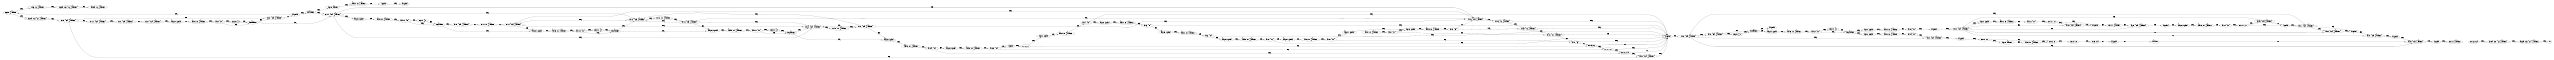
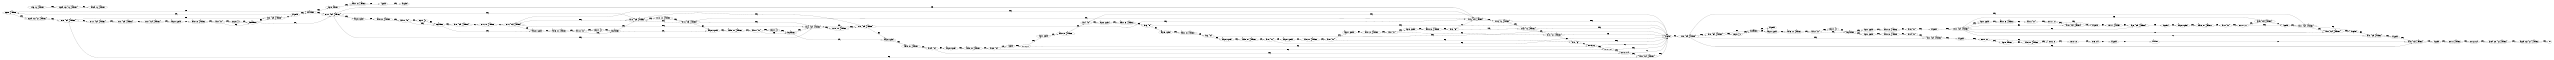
edge "cmp x0 , # address" -> "sub sp , sp , # address": now "cmp x0 , # address" -> "b.ls address"
edge "adrp x1 , symbol" -> "adrp x2 , symbol": now "adrp x1 , symbol" -> "add x1 , x1 , # address"
edge "mov w0 , # address" -> "mov sp , x29": added, label "CFG"
